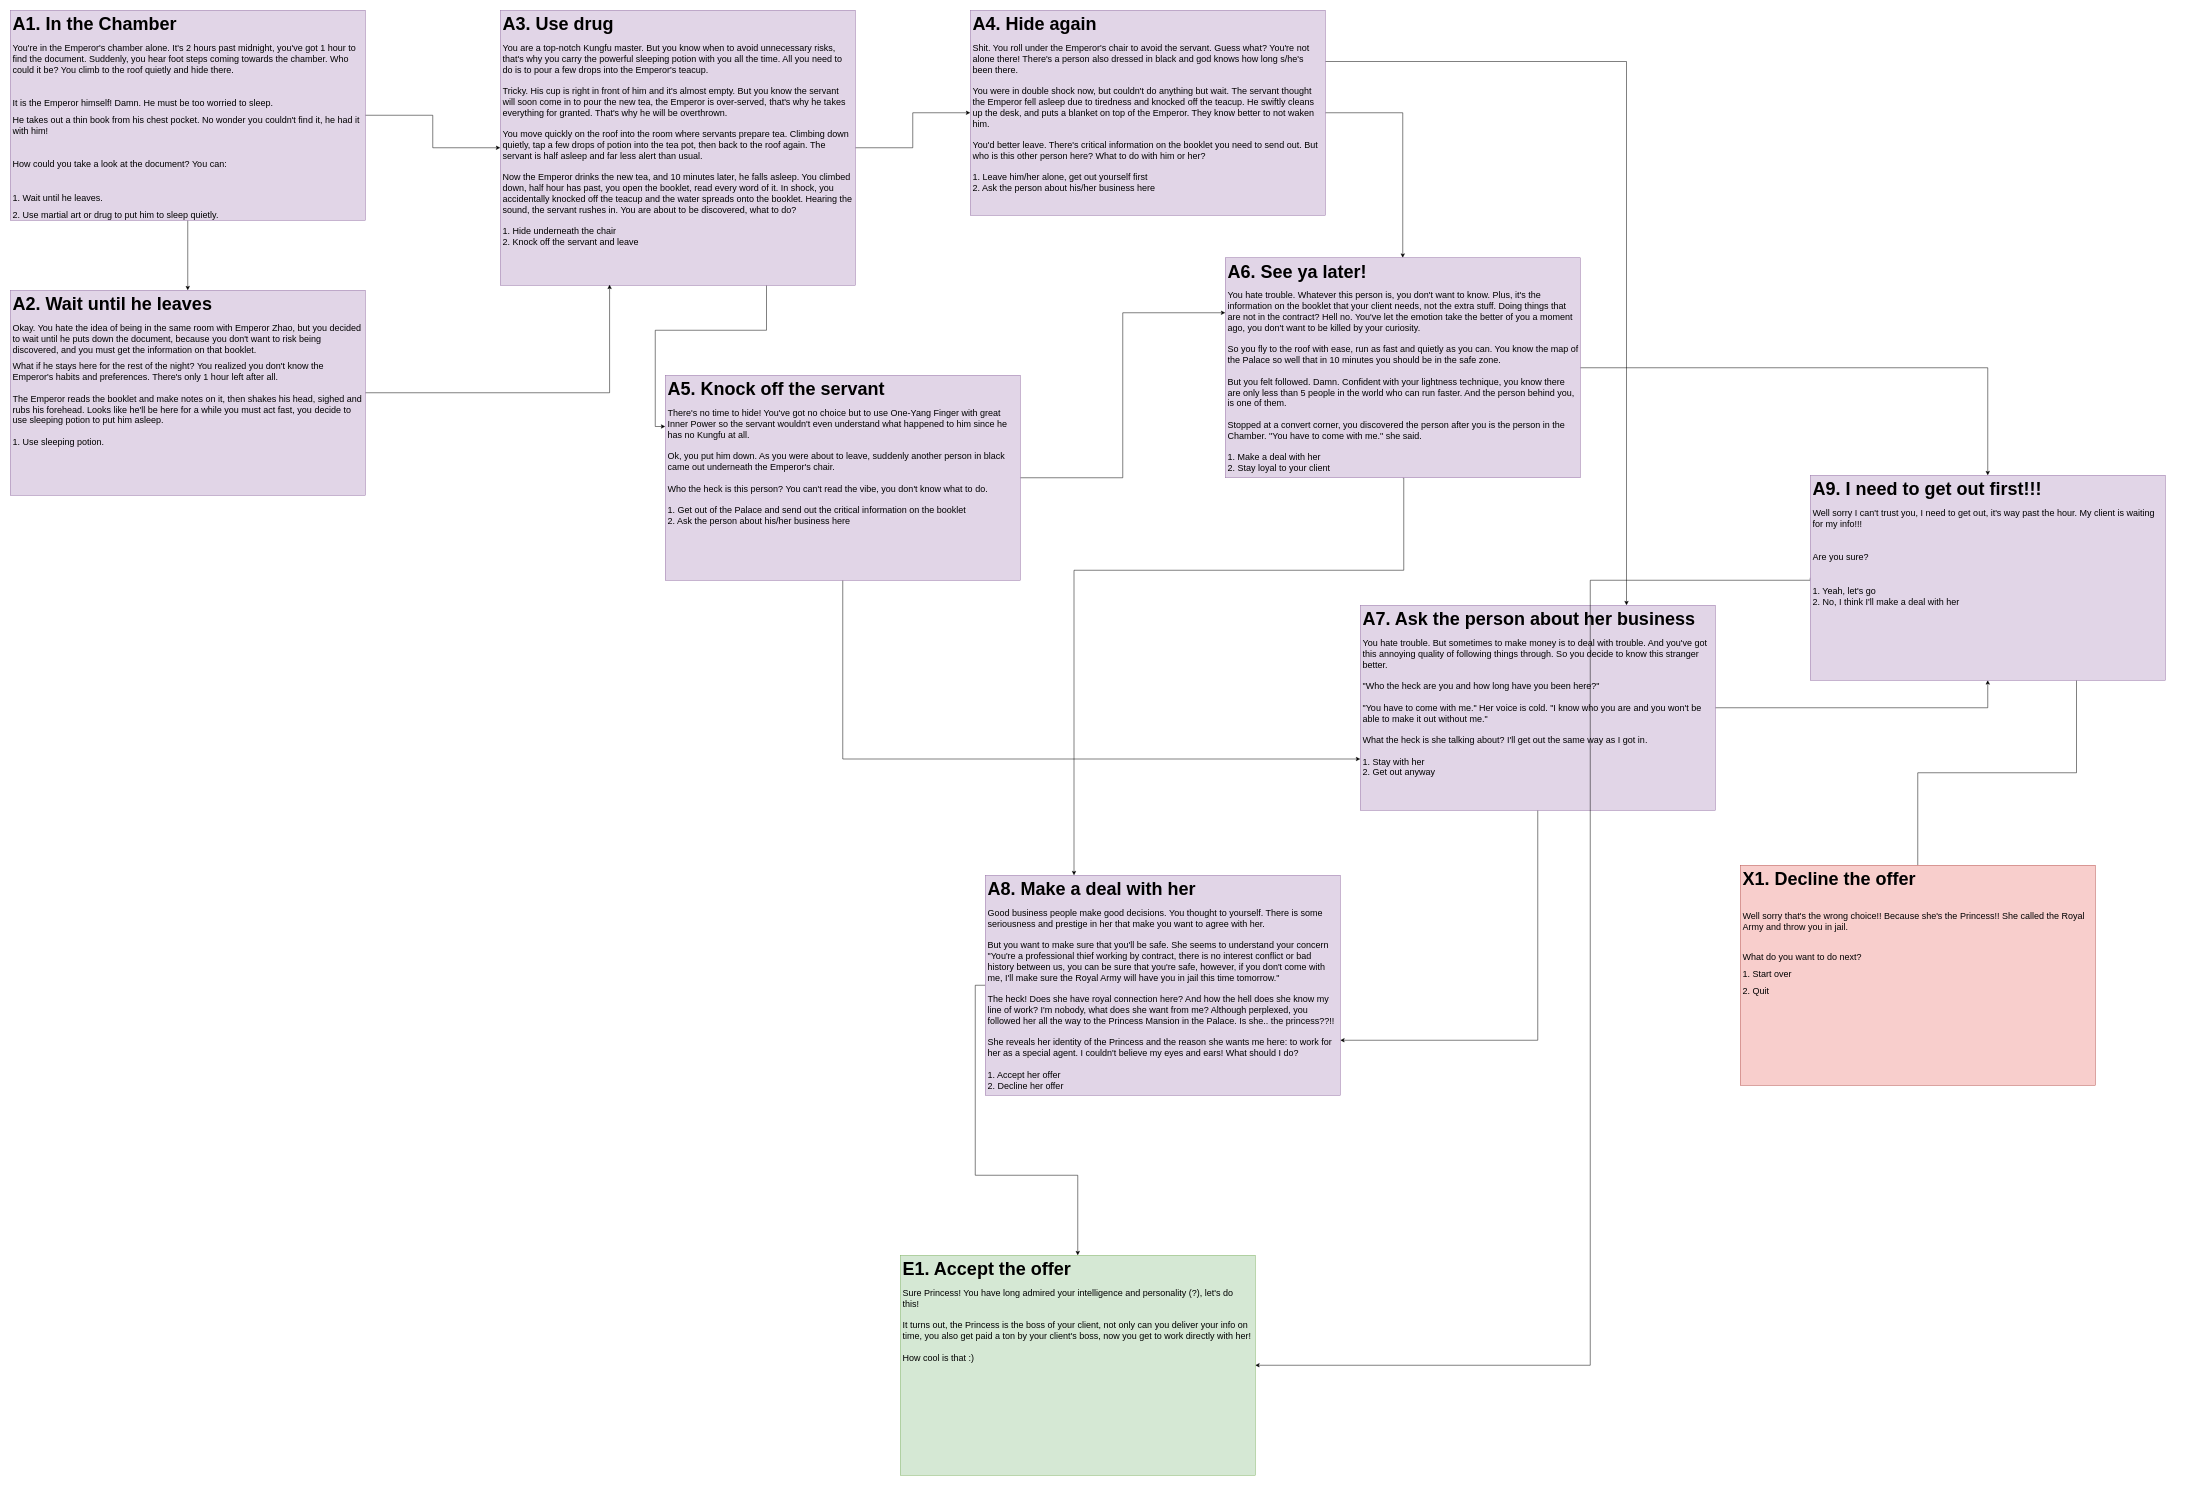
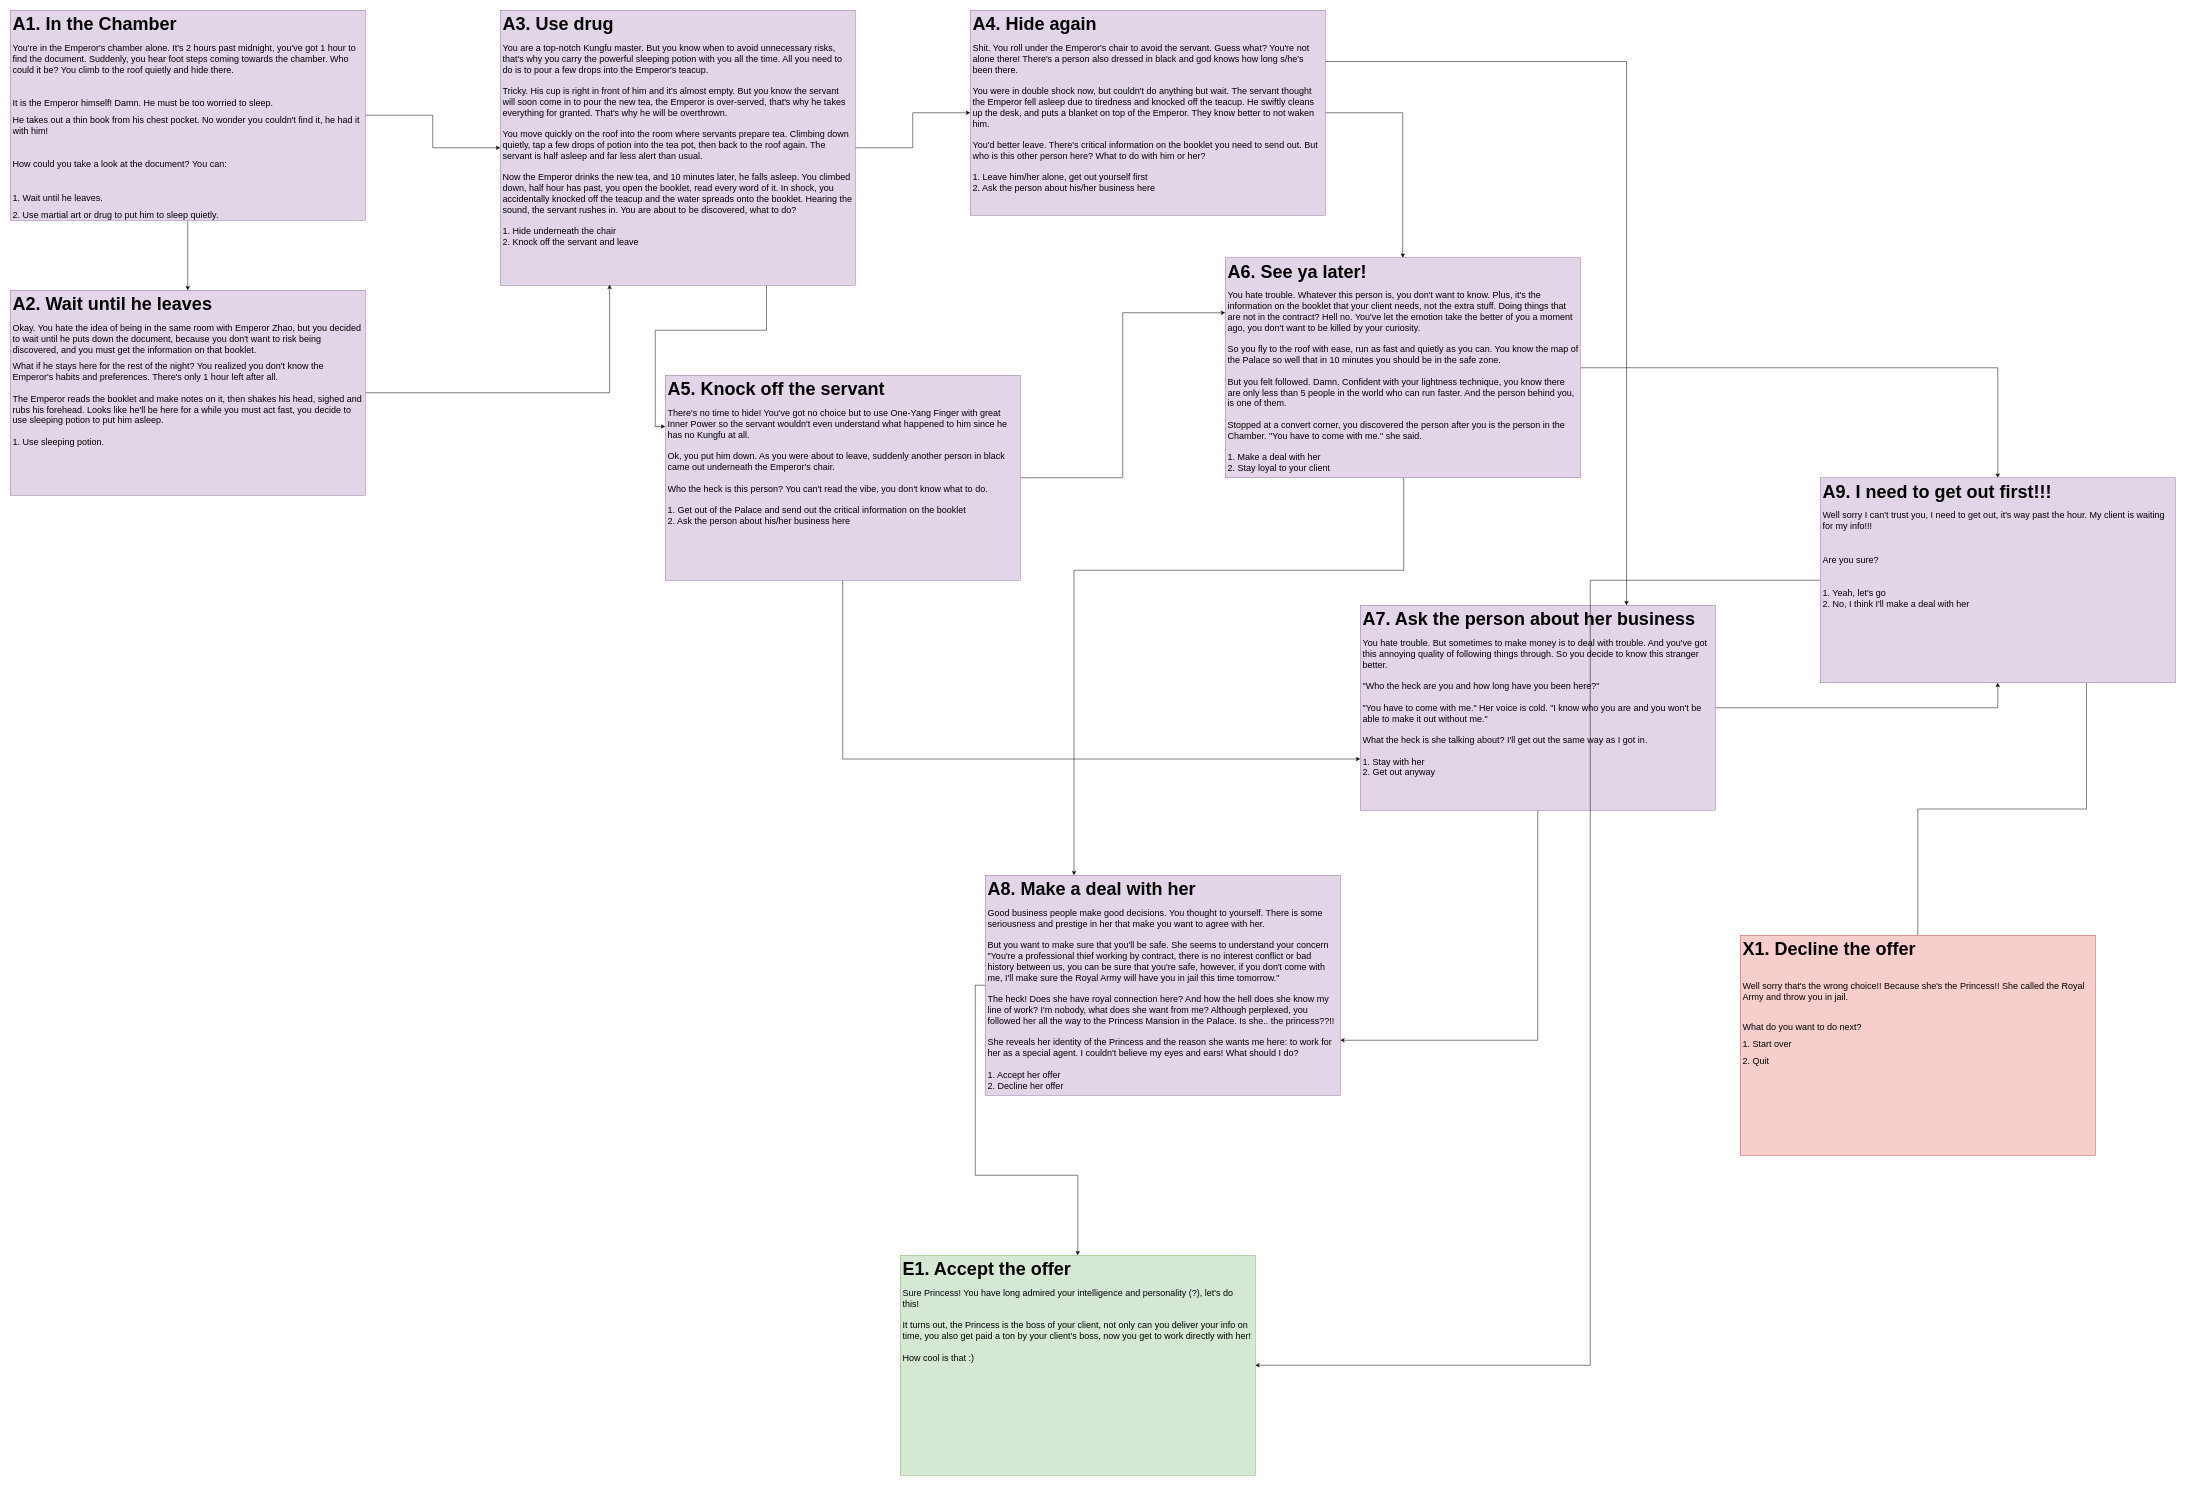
node "A9. I need to get out first!!!Well sorry I can't trust you, I need to get out, it's way past the hour. My client is waiting for my info!!! Are you sure? 1. Yeah, let's go 2. No, I think I'll make a deal with her": moved (1988, 578) -> (1998, 580)
node "X1. Decline the offer Well sorry that's the wrong choice!! Because she's the Princess!! She called the Royal Army and throw you in jail. What do you want to do next? 1. Start over 2. Quit": moved (1918, 975) -> (1918, 1045)
